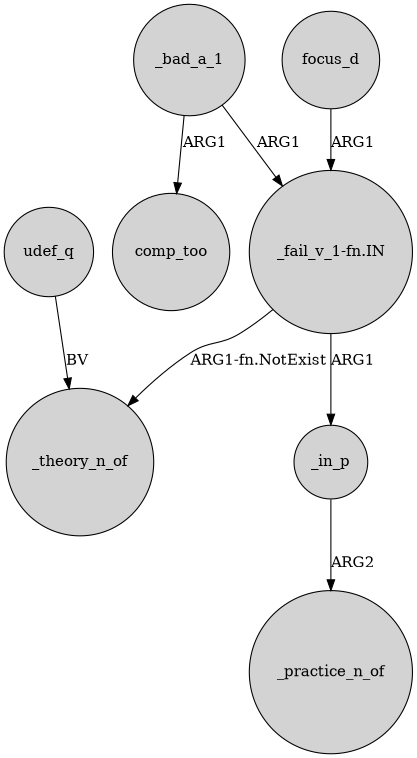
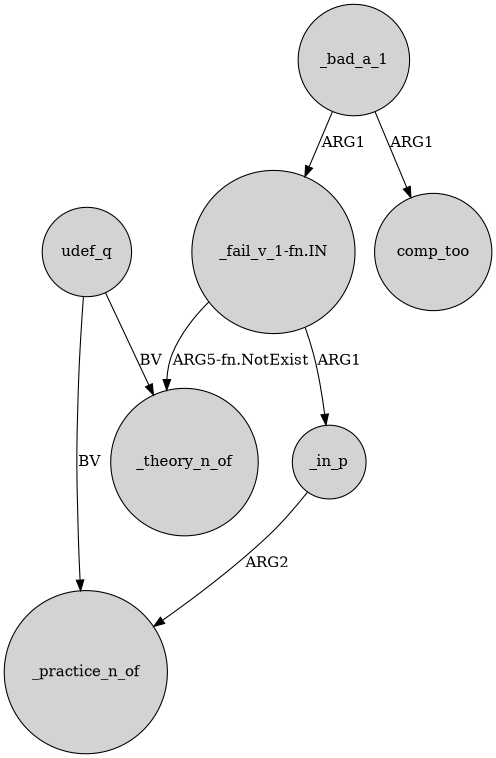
node "focus_d": removed
edge "_fail_v_1-fn.IN" -> "_theory_n_of": label "ARG1-fn.NotExist" -> "ARG5-fn.NotExist"
edge "udef_q" -> "_practice_n_of": added, label "BV"
